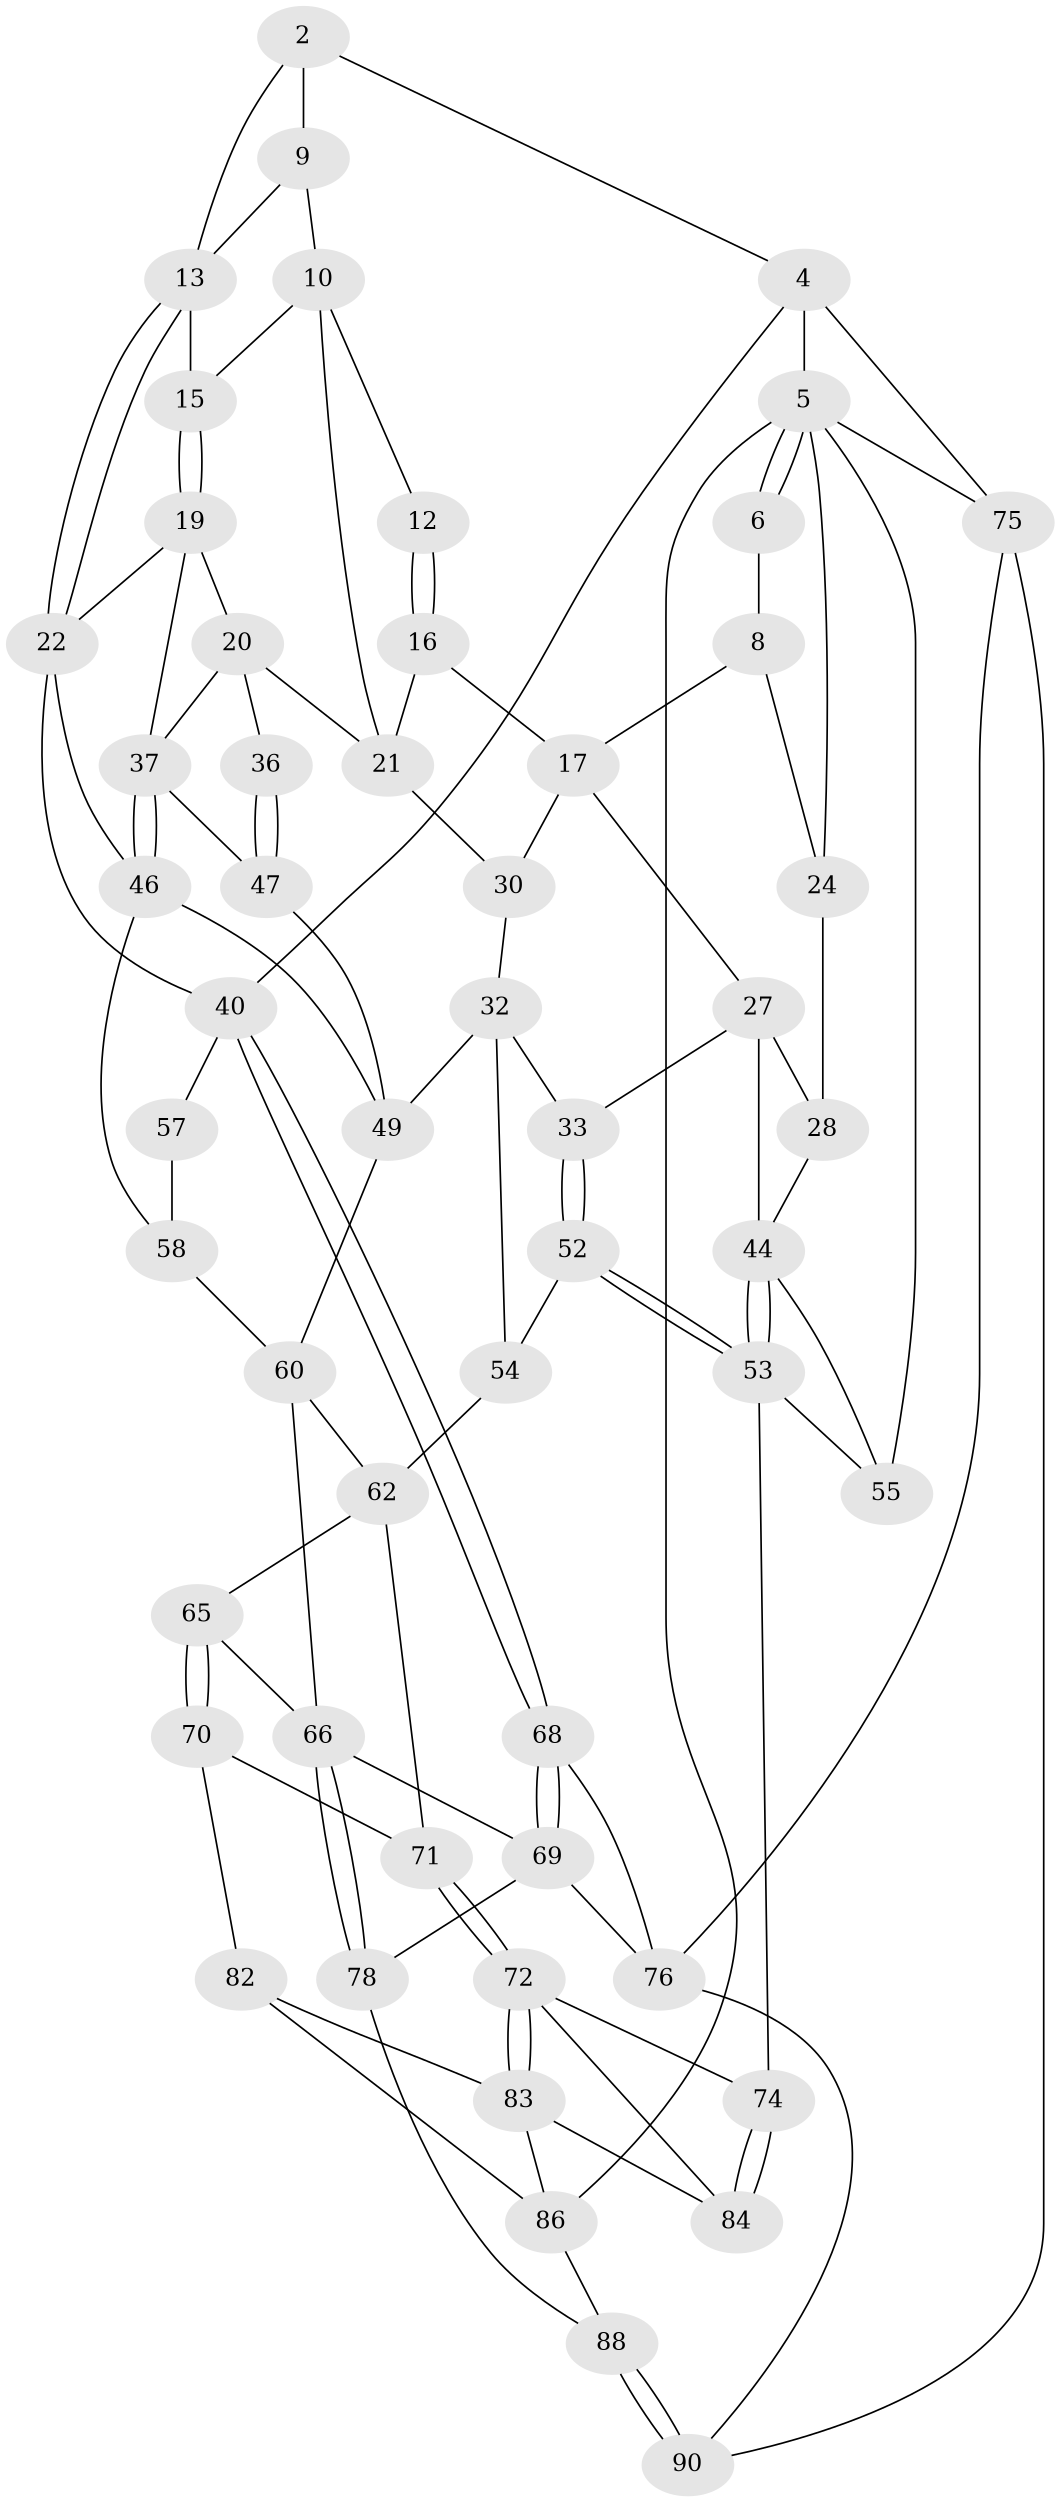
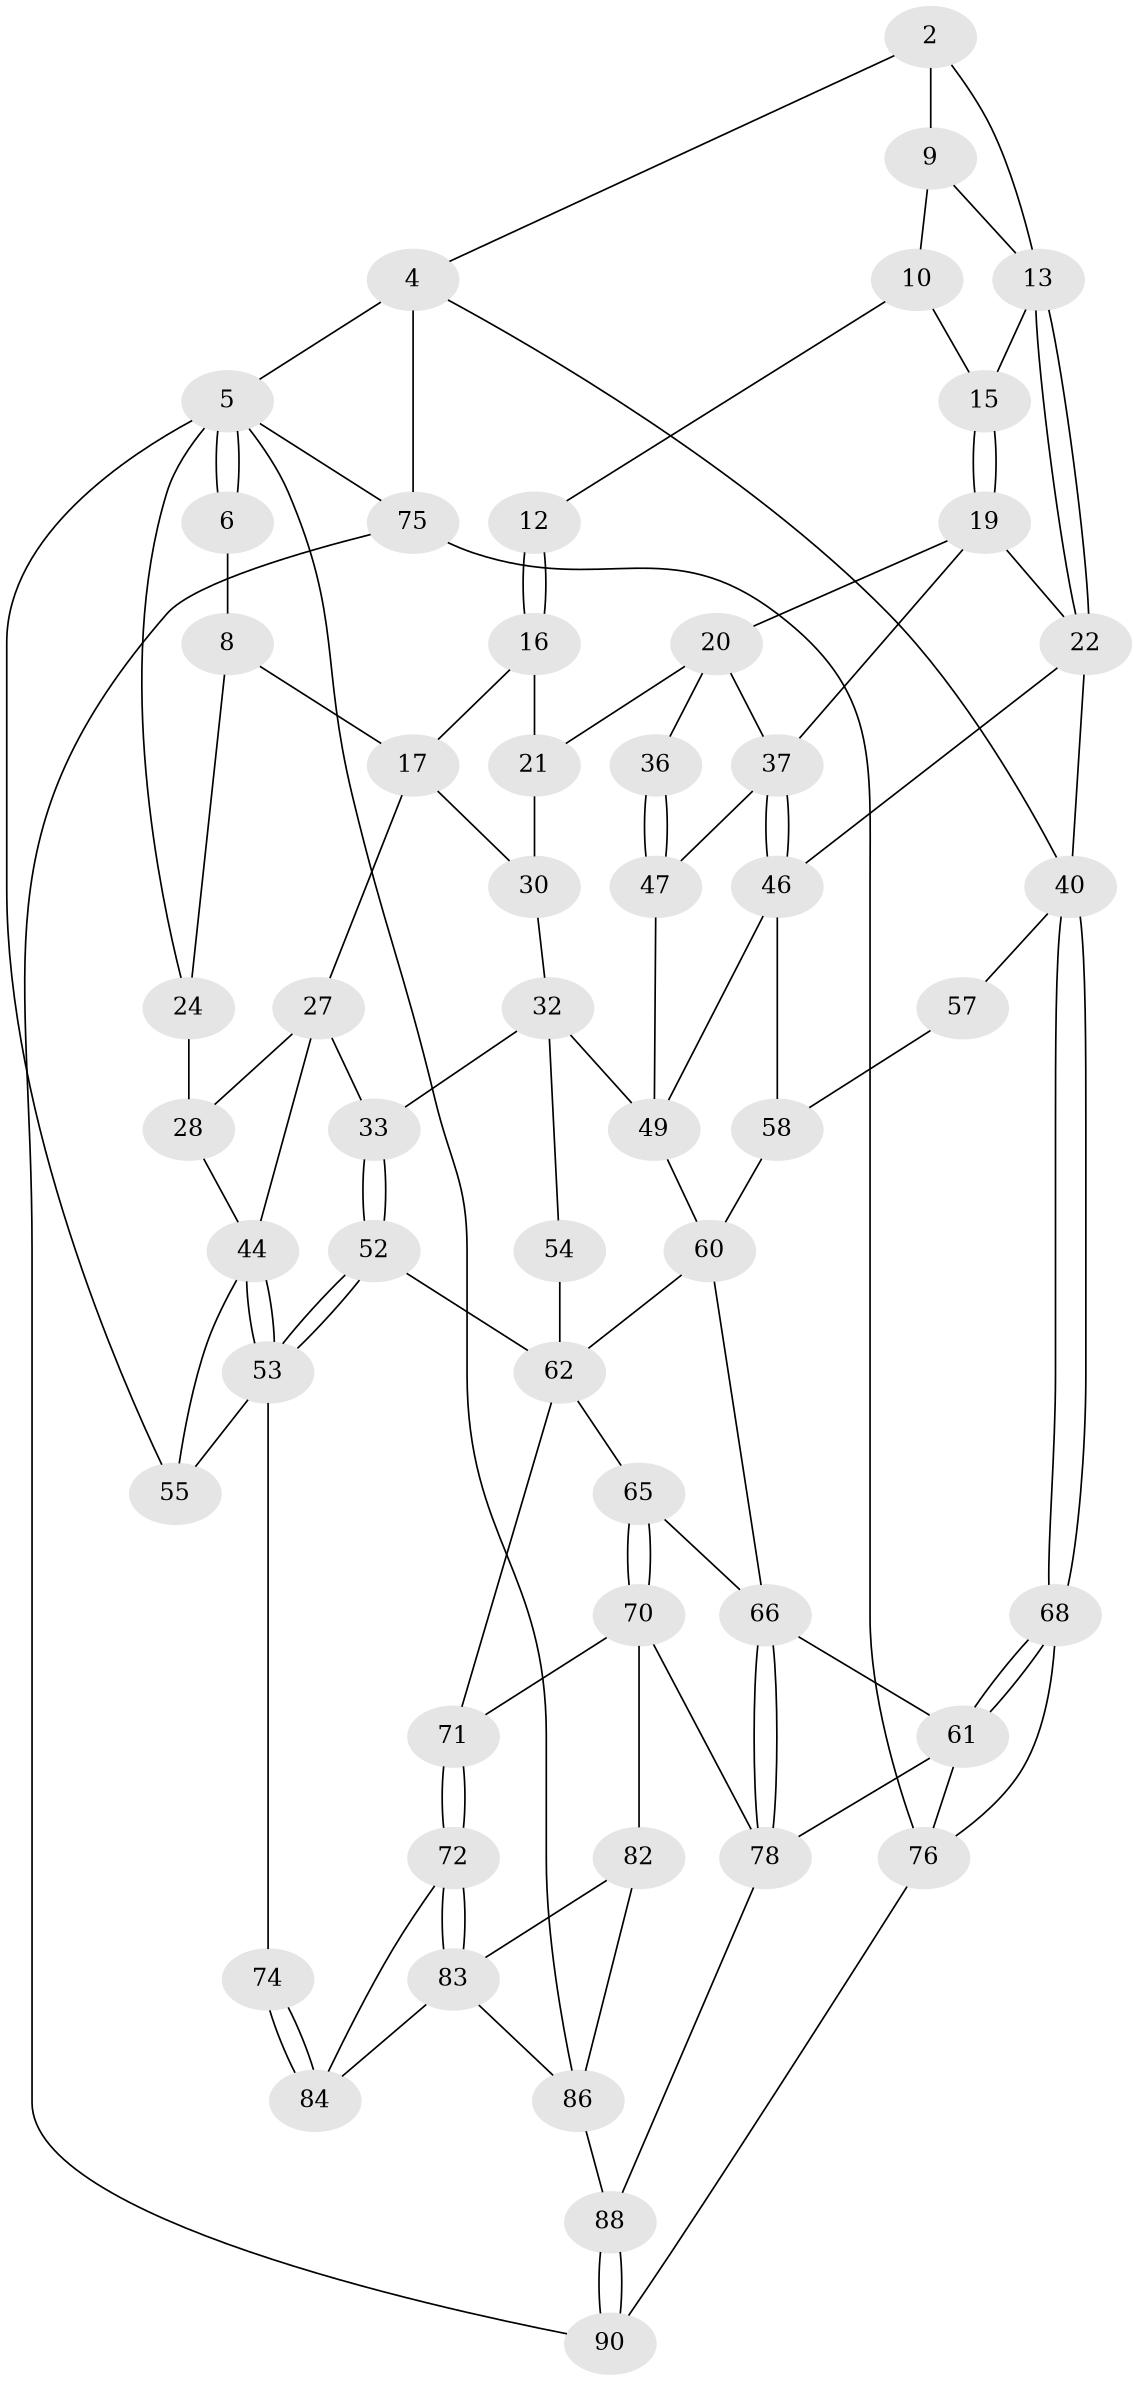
edge "10" -- "21": removed
edge "52" -- "54": now "52" -- "62"
edge "70" -- "78": added
node "69": label "69" -> "61"
edge "72" -- "74": removed
